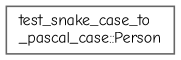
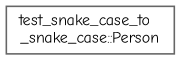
node "test_snake_case_to _pascal_case::Person": label "test_snake_case_to _pascal_case::Person" -> "test_snake_case_to _snake_case::Person"
